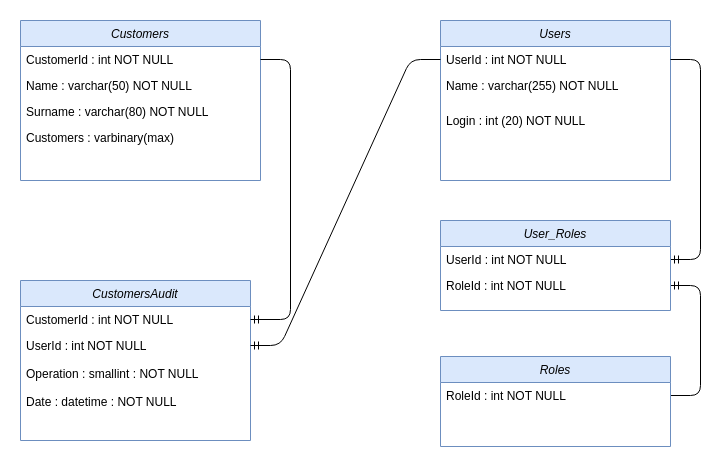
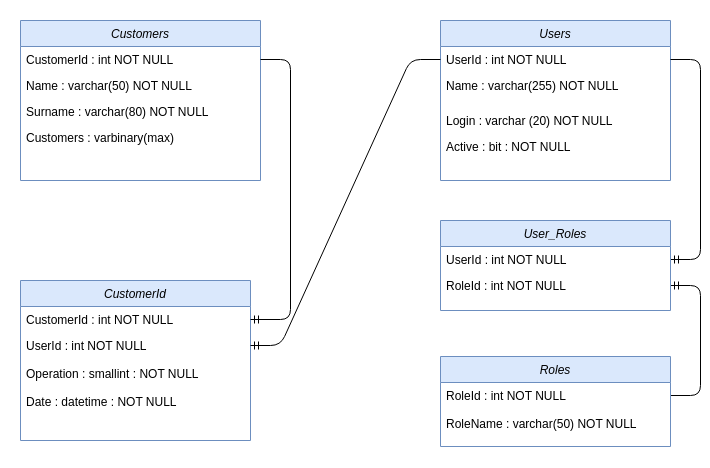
node "Login : int (20) NOT NULL": label "Login : int (20) NOT NULL" -> "Login : varchar (20) NOT NULL"
node "Active : bit : NOT NULL": added
node "CustomersAudit": label "CustomersAudit" -> "CustomerId"
node "RoleName : varchar(50) NOT NULL": added
